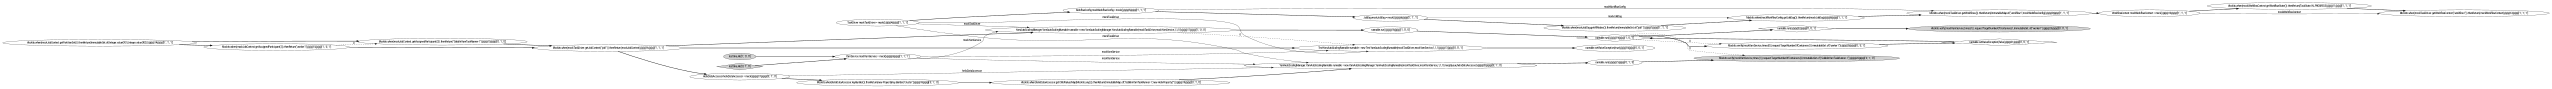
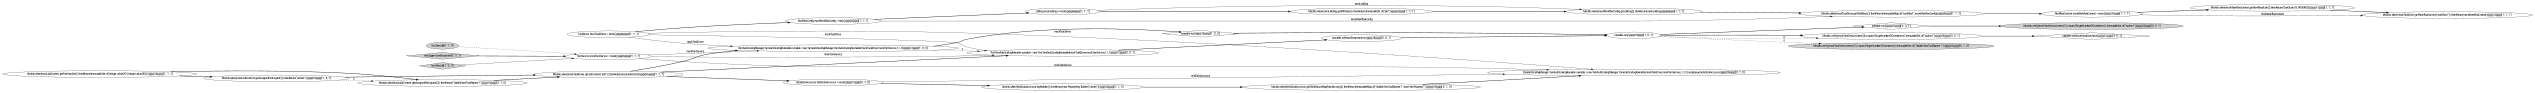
node "runnable.run()@@@18@@@['1', '0', '0']": shape ellipse -> diamond
node "runnable.run()@@@19@@@['1', '0', '1']": shape diamond -> ellipse
edge "runnable.setRaiseException(false)@@@21@@@['0', '0', '1']" -> "runnable.run()@@@19@@@['1', '0', '1']": now "runnable.setRaiseException(true)@@@18@@@['0', '0', '1']" -> "runnable.run()@@@19@@@['1', '0', '1']"
node "testSuppressedException['0', '0', '1']": added
node "testOneJob['1', '0', '0']": shape ellipse -> diamond
edge "testOneJob['1', '0', '0']" -> "YarnService mockYarnService = mock()@@@3@@@['1', '1', '1']": style bold -> solid
edge "testOneJob['0', '1', '0']" -> "YarnService mockYarnService = mock()@@@3@@@['1', '1', '1']": style bold -> dashed
node "runnable.run()@@@21@@@['0', '1', '0']": removed
node "testOneJob['0', '1', '0']": shape diamond -> ellipse
